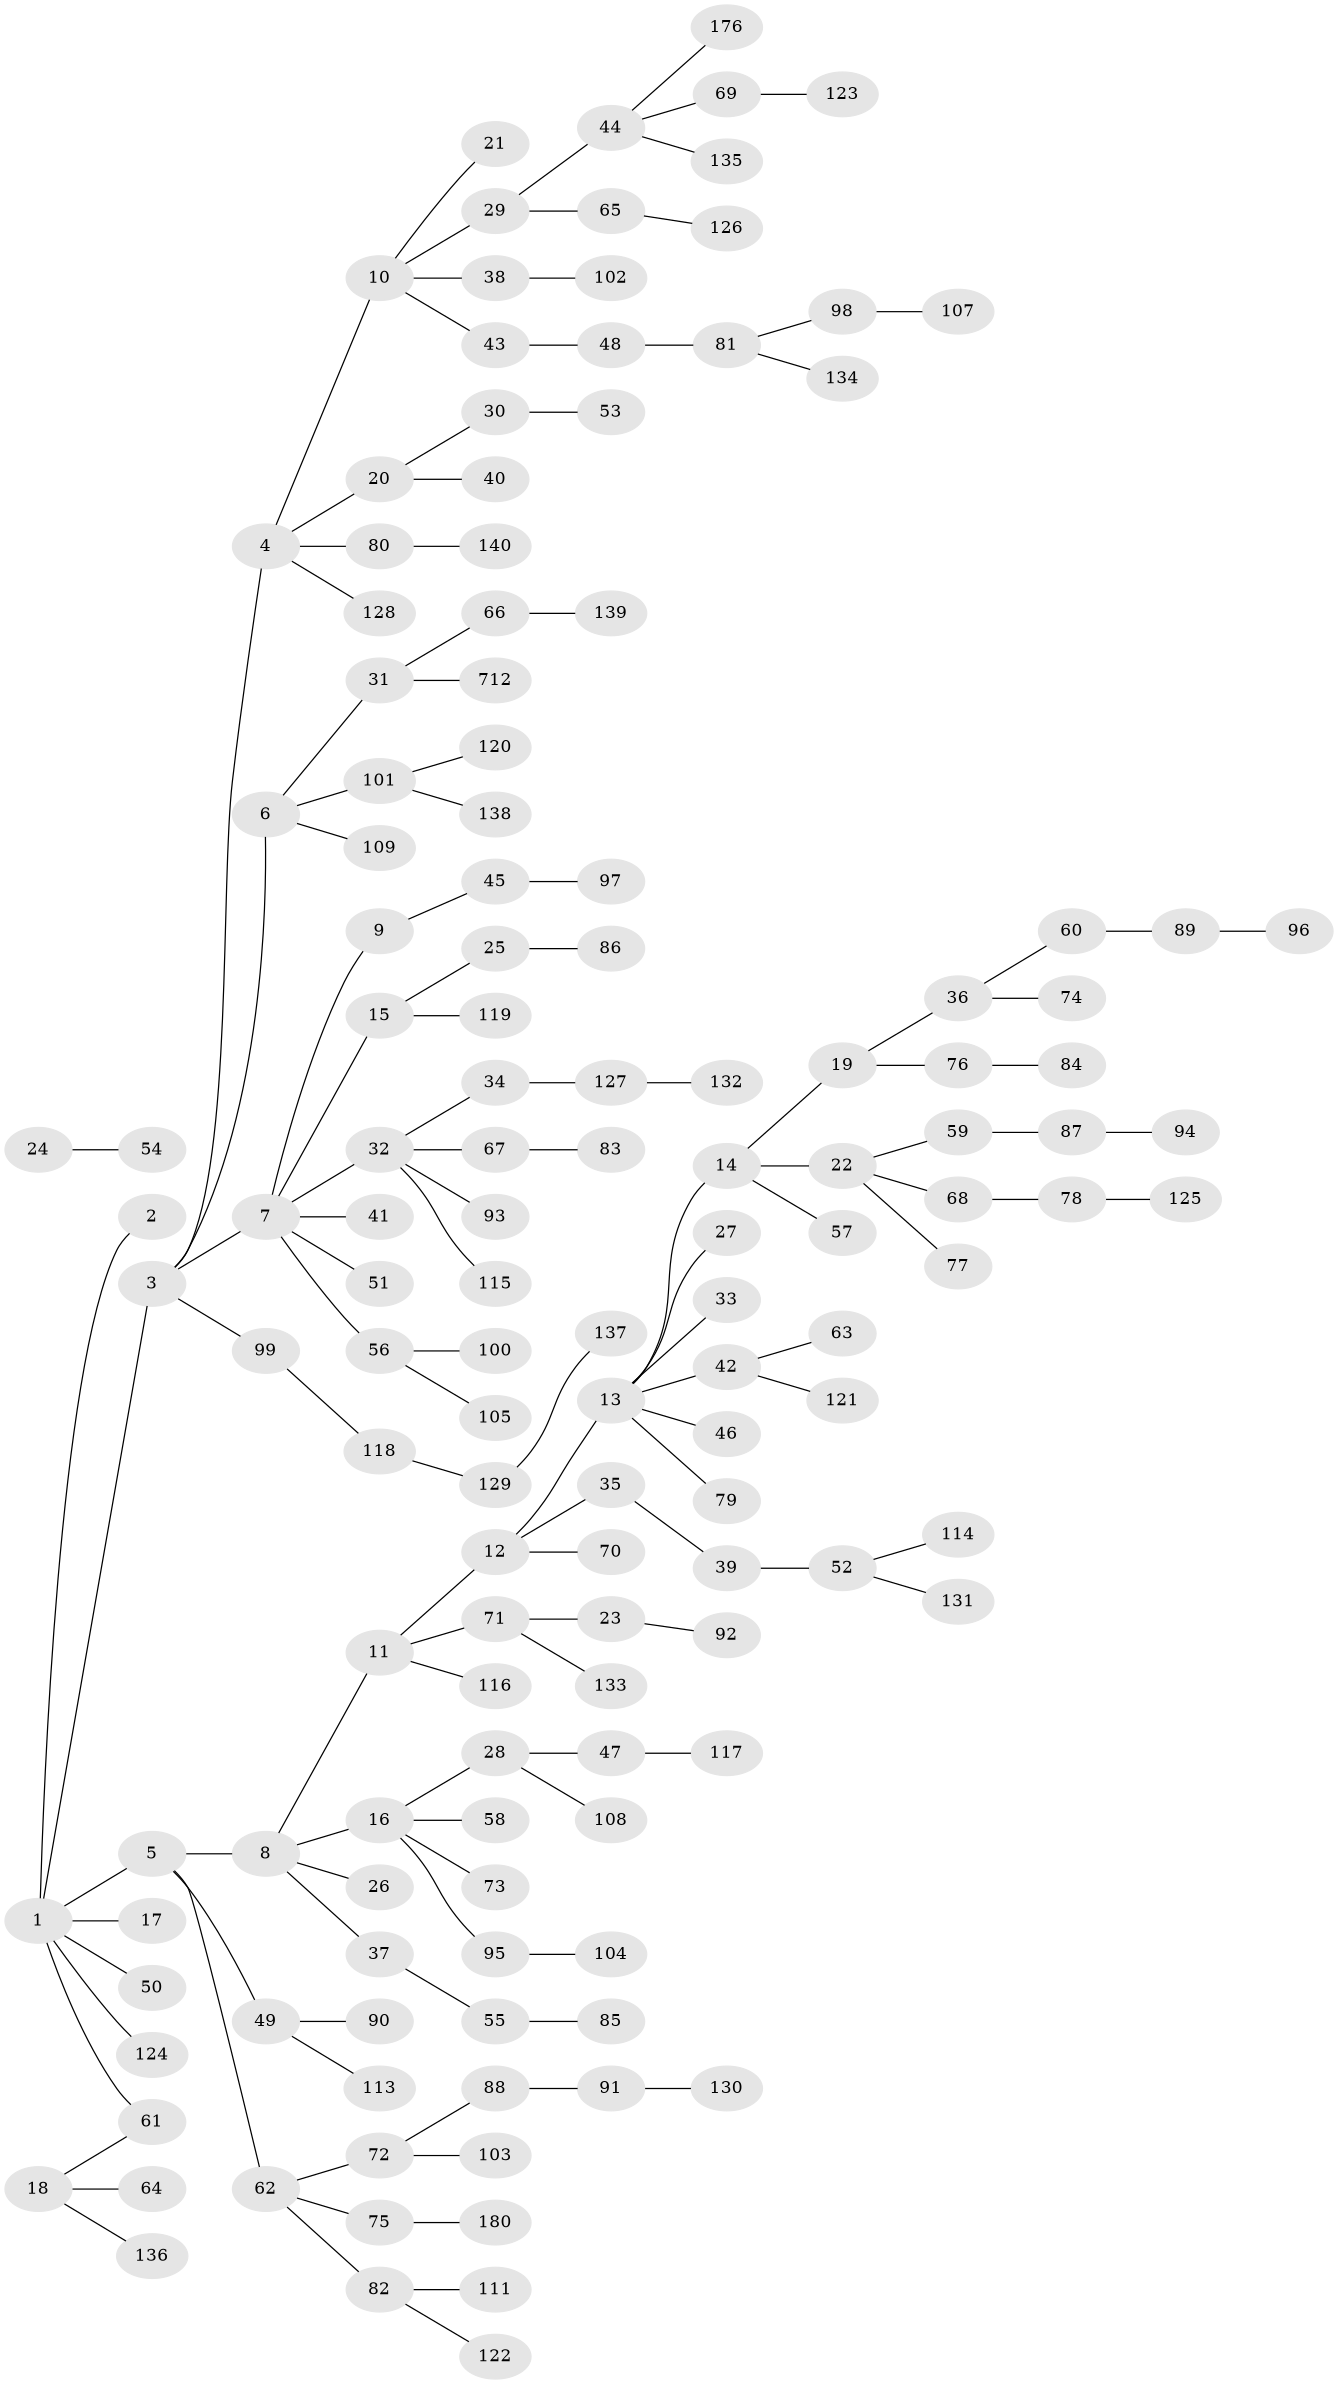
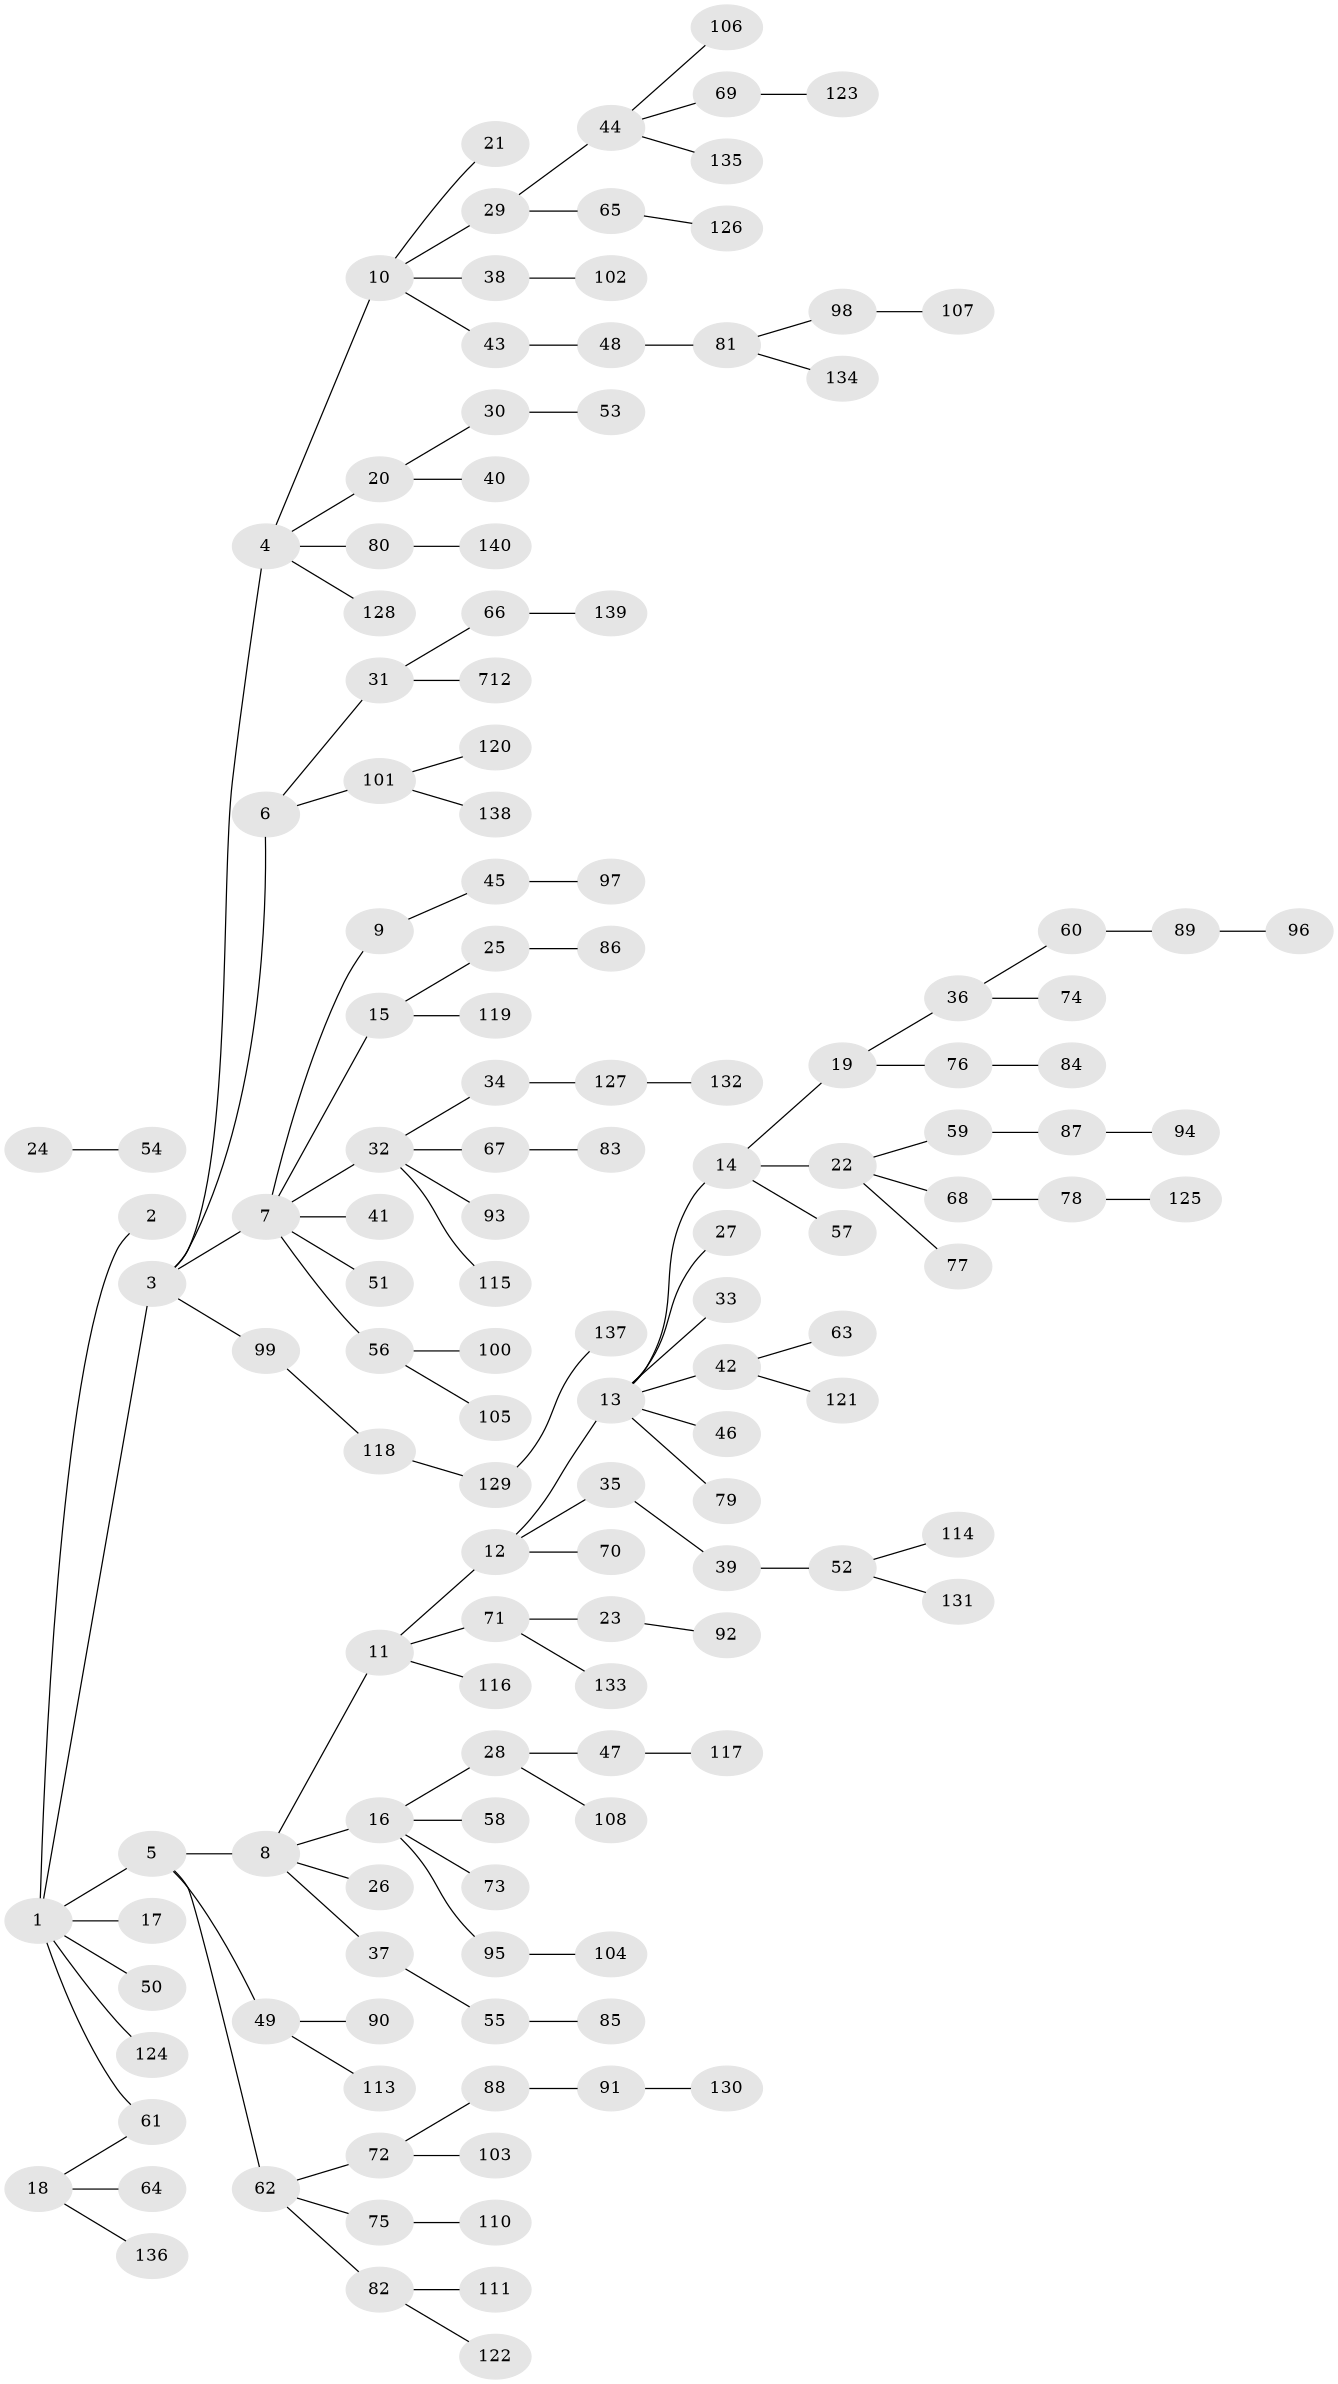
node "176": label "176" -> "106"
node "109": removed
node "180": label "180" -> "110"
